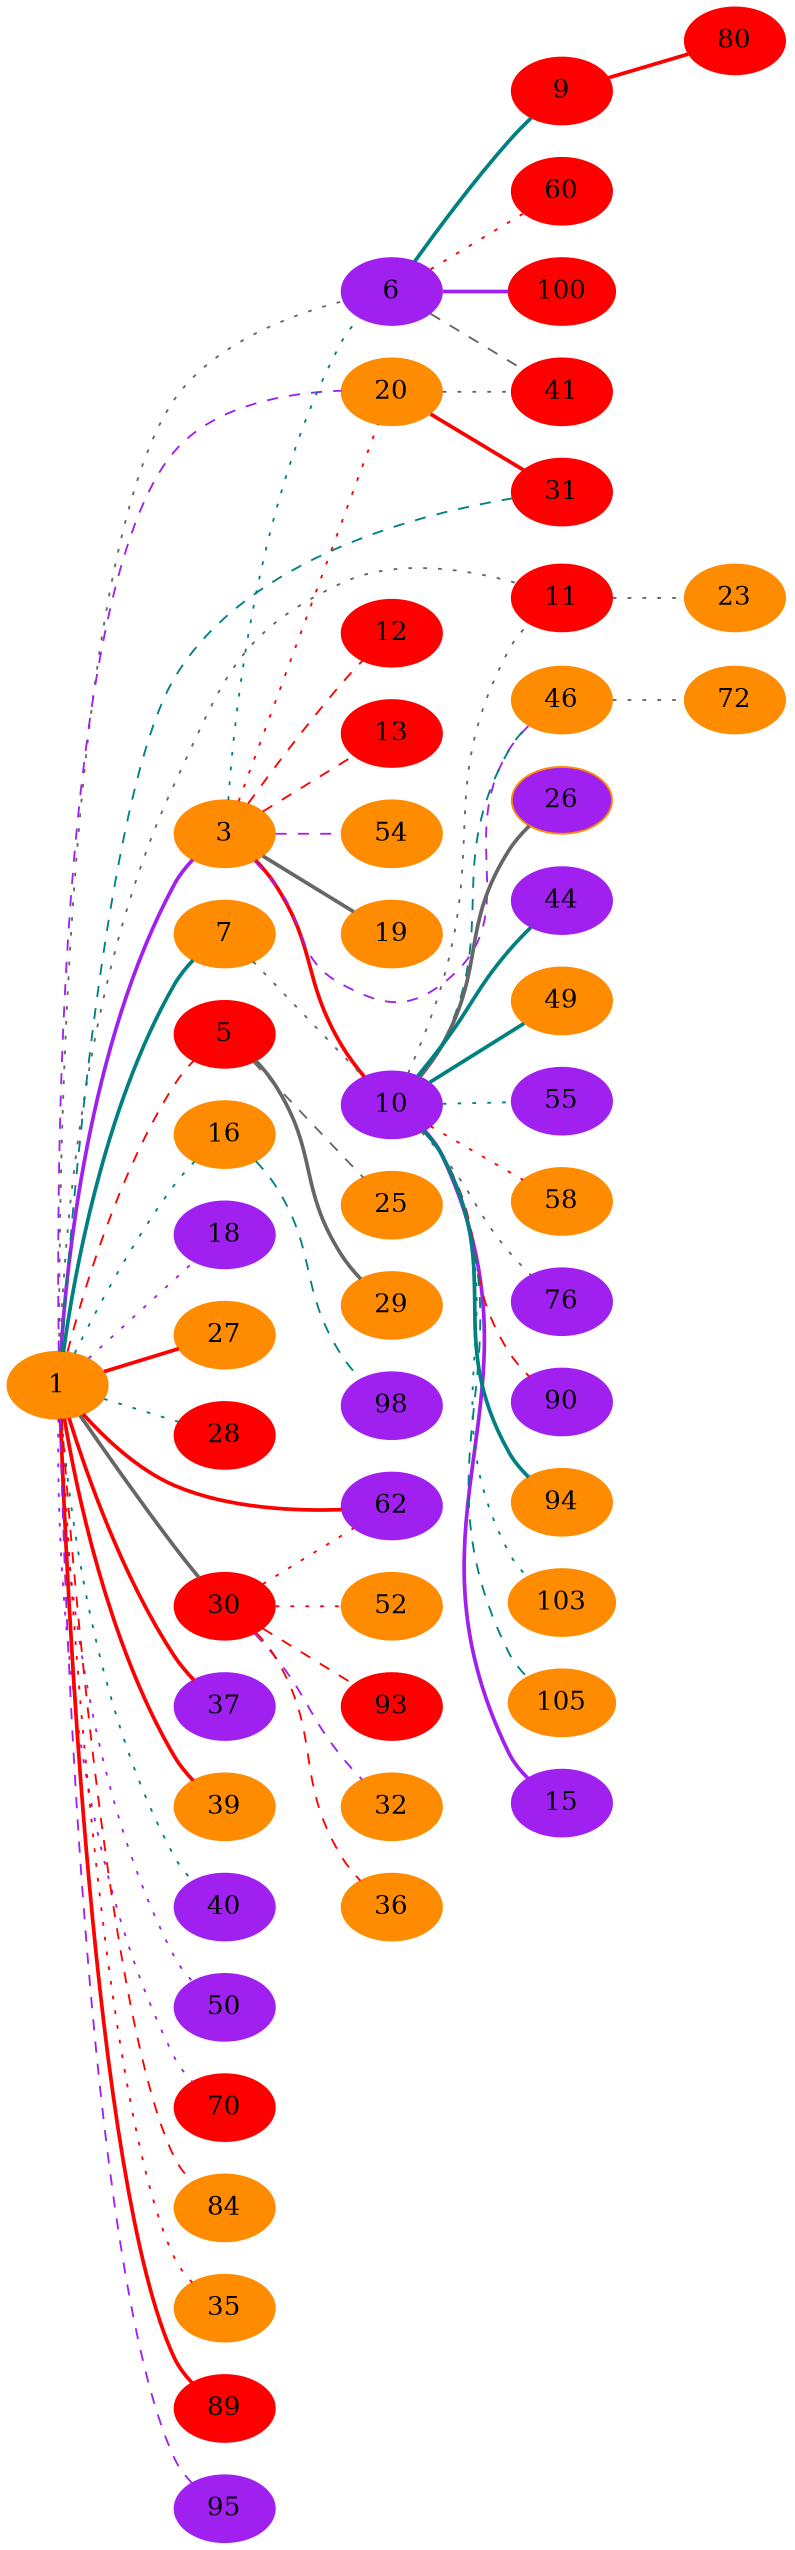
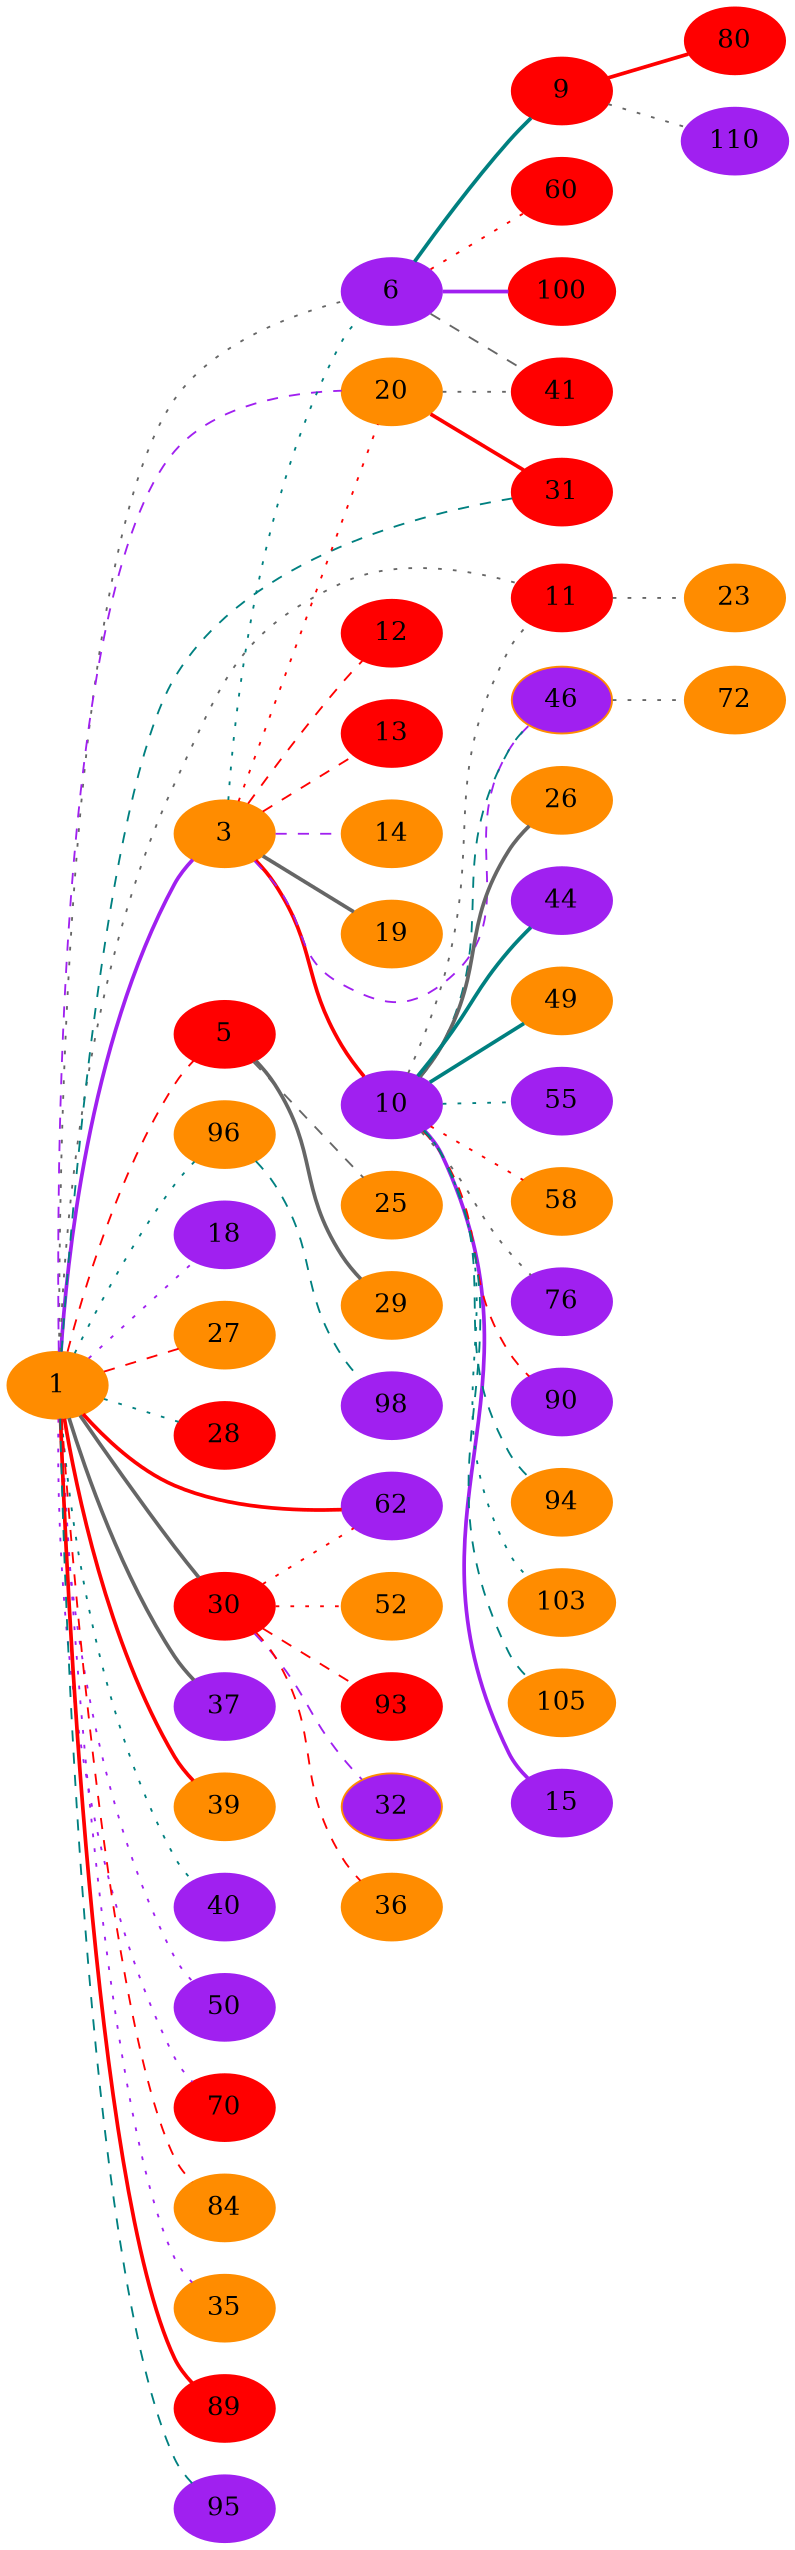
node "110": added
node "46": fillcolor darkorange -> purple
node "26": fillcolor purple -> darkorange
node "54": label "54" -> "14"
node "7": removed
node "16": label "16" -> "96"
edge "10" -- "94": style bold -> dashed
edge "27" -- "1": style bold -> dashed
edge "1" -- "37": color red -> gray40
node "32": fillcolor darkorange -> purple
edge "1" -- "35": color red -> purple
edge "1" -- "95": color purple -> teal
